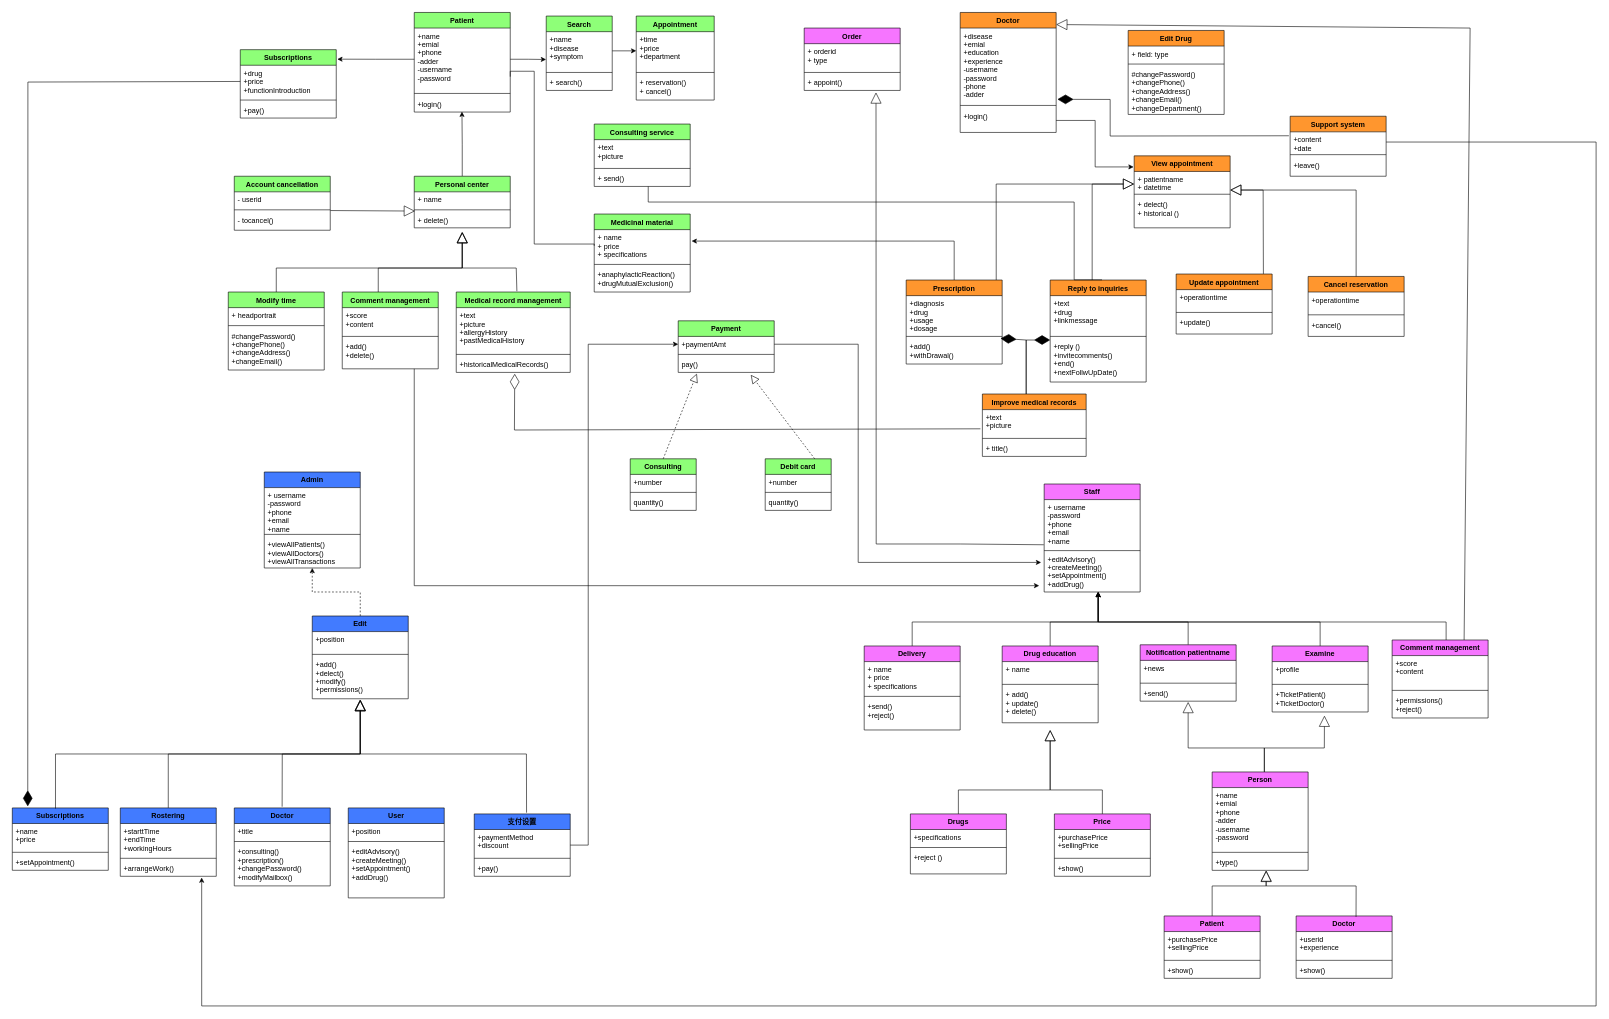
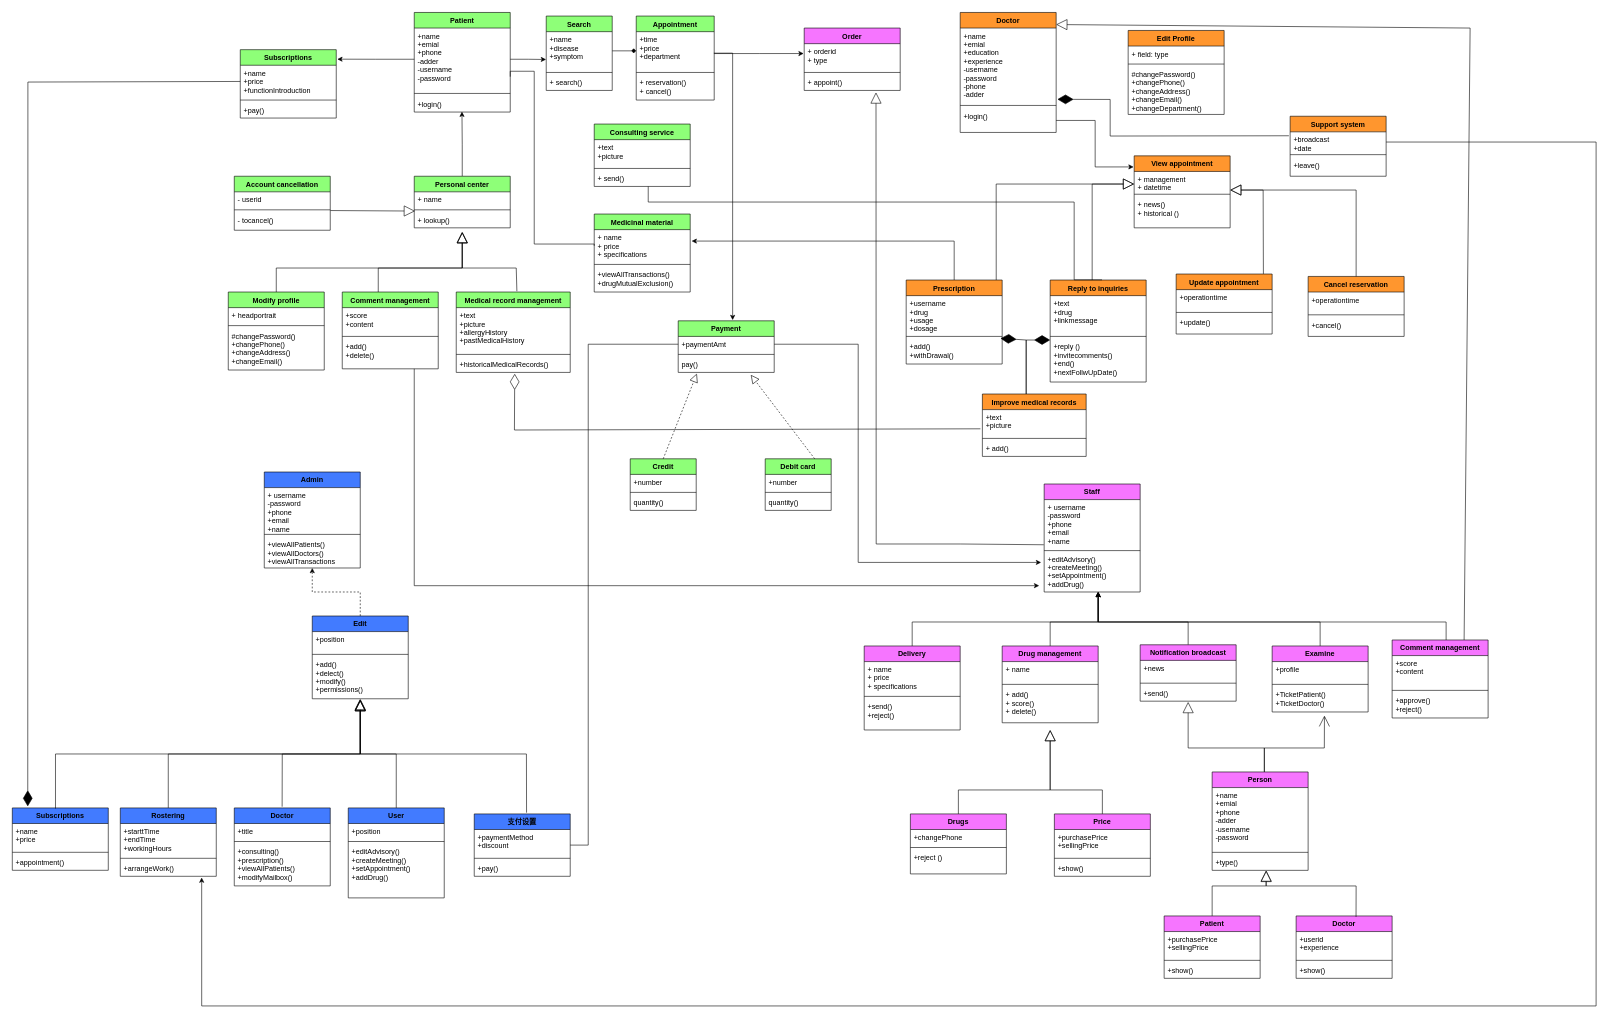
node "+disease +emial +education +experience -username -password -phone -adder": label "+disease +emial +education +experience -username -password -phone -adder" -> "+name +emial +education +experience -username -password -phone -adder"
node "Edit Drug": label "Edit Drug" -> "Edit Profile"
edge "+name +disease +symptom" -> "+time +price +department": arrowhead classic -> diamond
edge "Appointment" -> "+ orderid + type": added
node "+drug +price +functionIntroduction": label "+drug +price +functionIntroduction" -> "+name +price +functionIntroduction"
node "+content +date": label "+content +date" -> "+broadcast +date"
node "+ patientname + datetime": label "+ patientname + datetime" -> "+ management + datetime"
edge "+time +price +department" -> "Payment": added
node "+ delect() + historical ()": label "+ delect() + historical ()" -> "+ news() + historical ()"
node "+ delete()": label "+ delete()" -> "+ lookup()"
node "+anaphylacticReaction() +drugMutualExclusion()": label "+anaphylacticReaction() +drugMutualExclusion()" -> "+viewAllTransactions() +drugMutualExclusion()"
node "Modify time": label "Modify time" -> "Modify profile"
node "+diagnosis +drug +usage +dosage": label "+diagnosis +drug +usage +dosage" -> "+username +drug +usage +dosage"
edge "支付设置" -> "+paymentAmt": arrowhead classic -> none
node "+ title()": label "+ title()" -> "+ add()"
node "Consulting": label "Consulting" -> "Credit"
node "Notification patientname": label "Notification patientname" -> "Notification broadcast"
node "Drug education": label "Drug education" -> "Drug management"
node "+ add() + update() + delete()": label "+ add() + update() + delete()" -> "+ add() + score() + delete()"
node "+permissions() +reject()": label "+permissions() +reject()" -> "+approve() +reject()"
edge "Person" -> "+TicketPatient() +TicketDoctor()": arrowhead block -> open
edge "User" -> "Edit": added
node "+specifications": label "+specifications" -> "+changePhone"
node "+consulting() +prescription() +changePassword() +modifyMailbox()": label "+consulting() +prescription() +changePassword() +modifyMailbox()" -> "+consulting() +prescription() +viewAllPatients() +modifyMailbox()"
node "+setAppointment()": label "+setAppointment()" -> "+appointment()"
